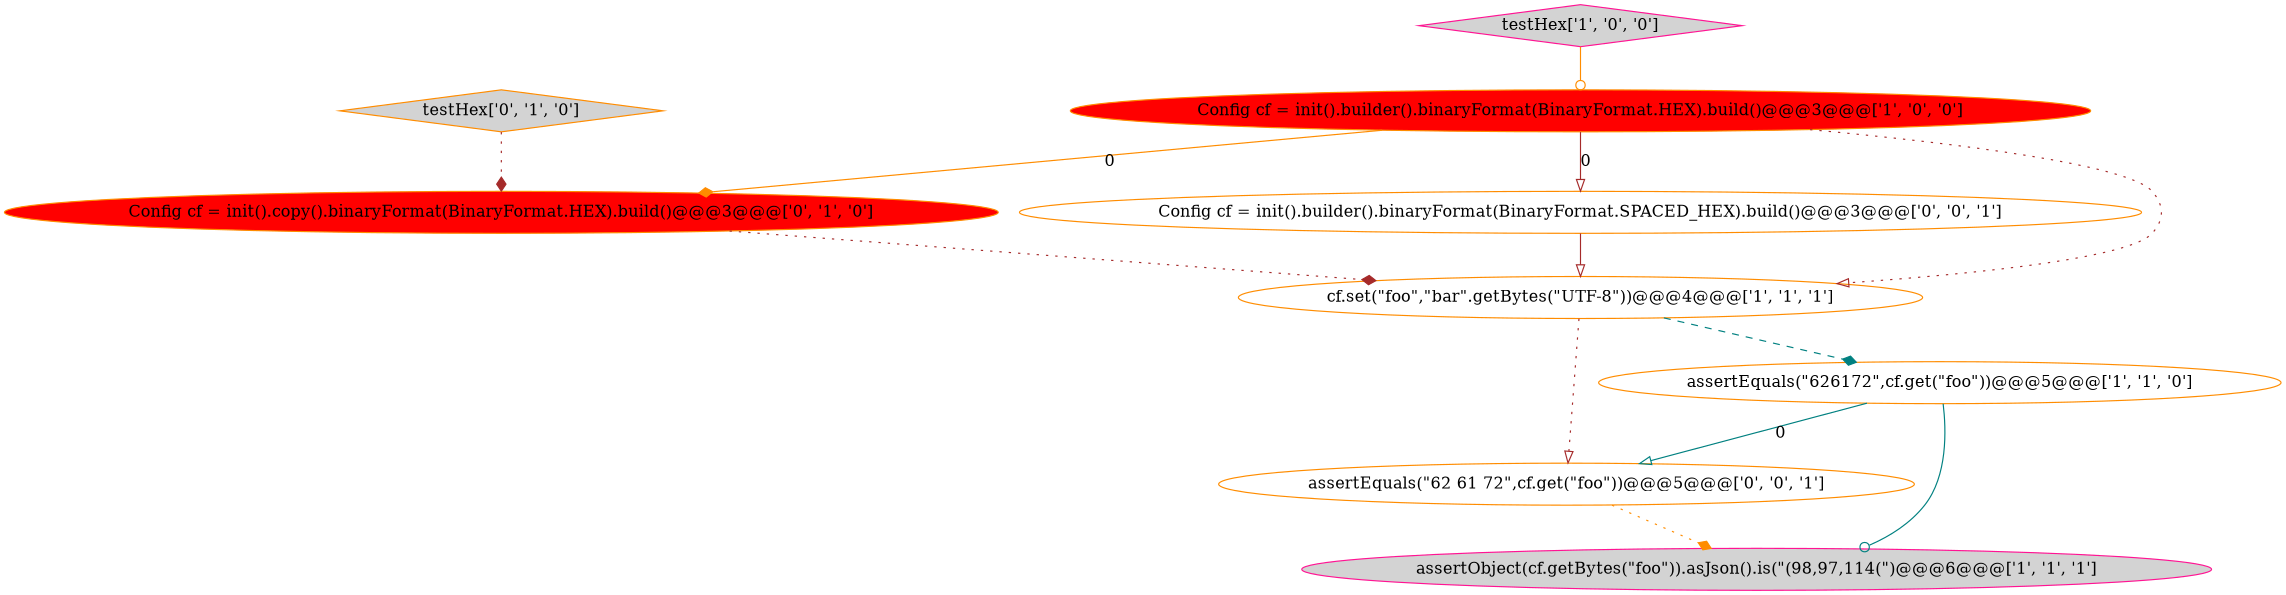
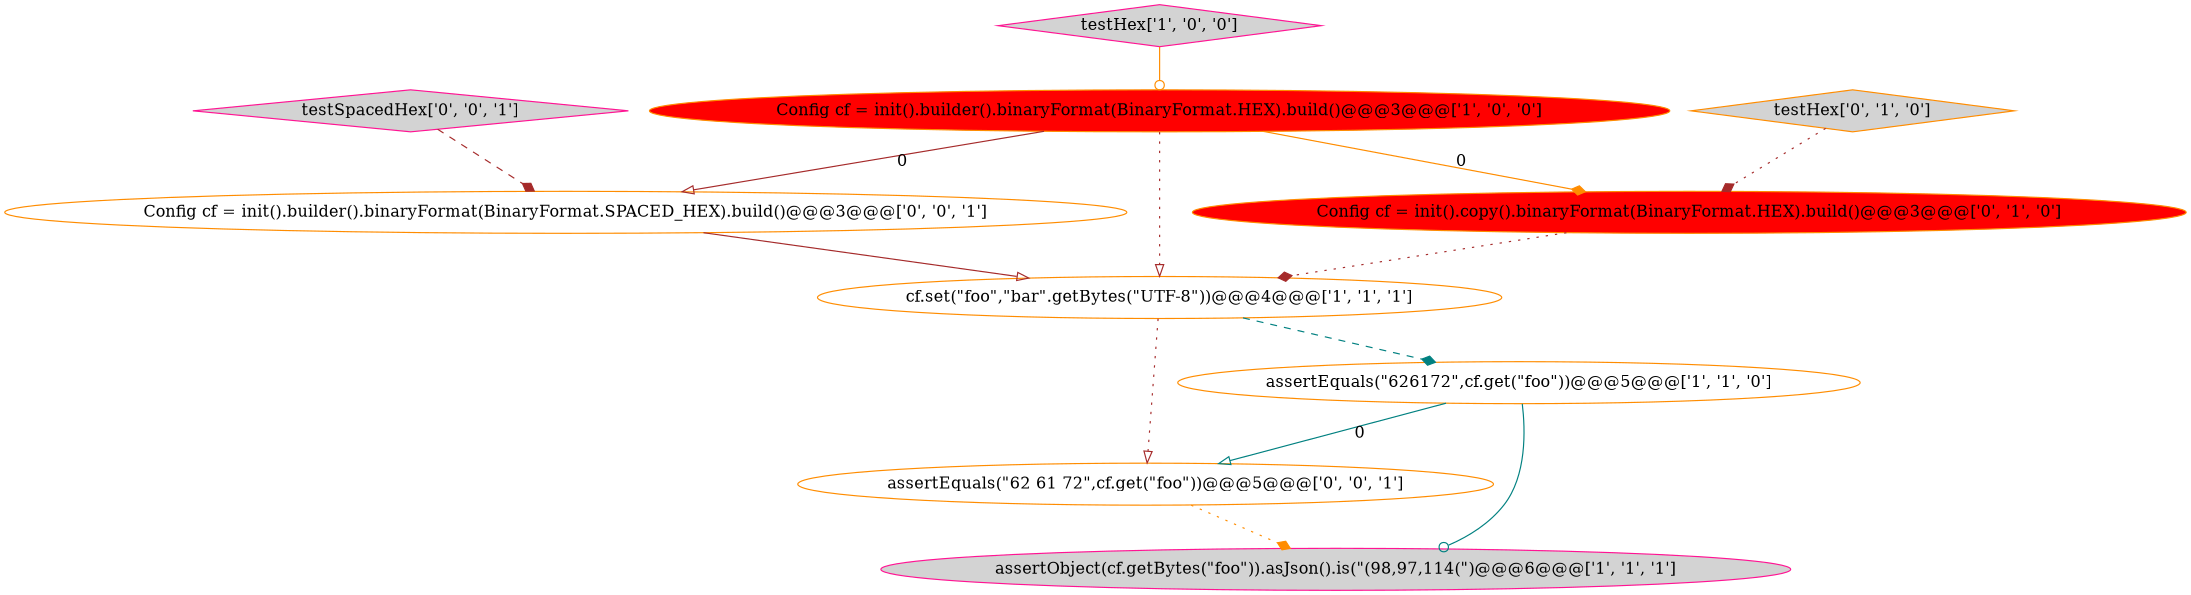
node "testSpacedHex['0', '0', '1']": added
